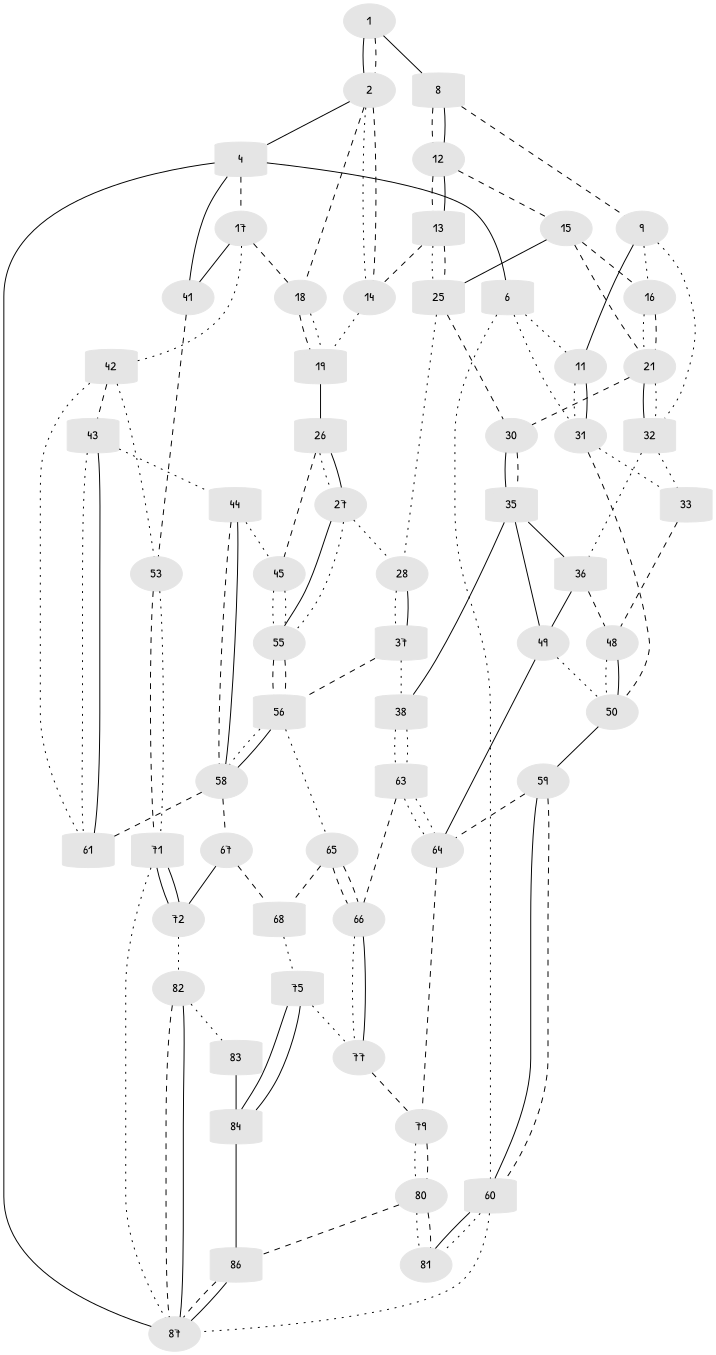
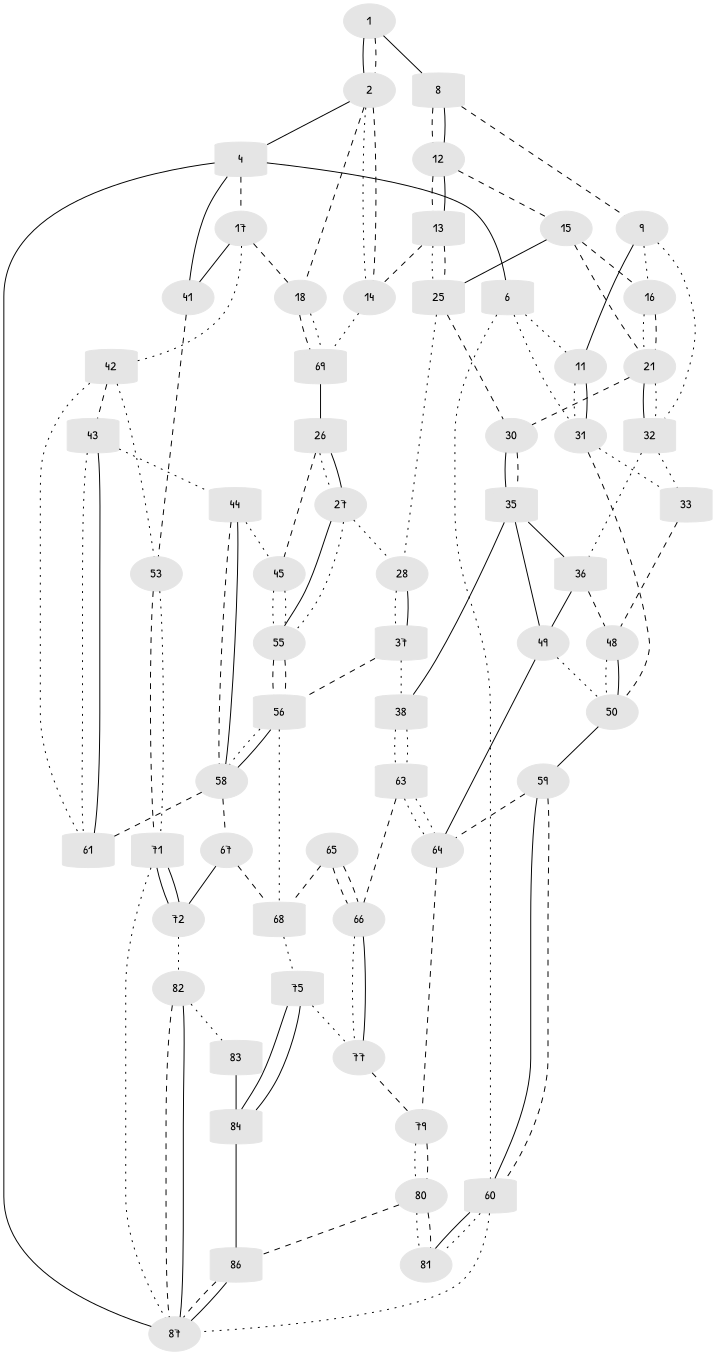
node "19": label "19" -> "69"
edge "56" -- "65": now "56" -- "68"
